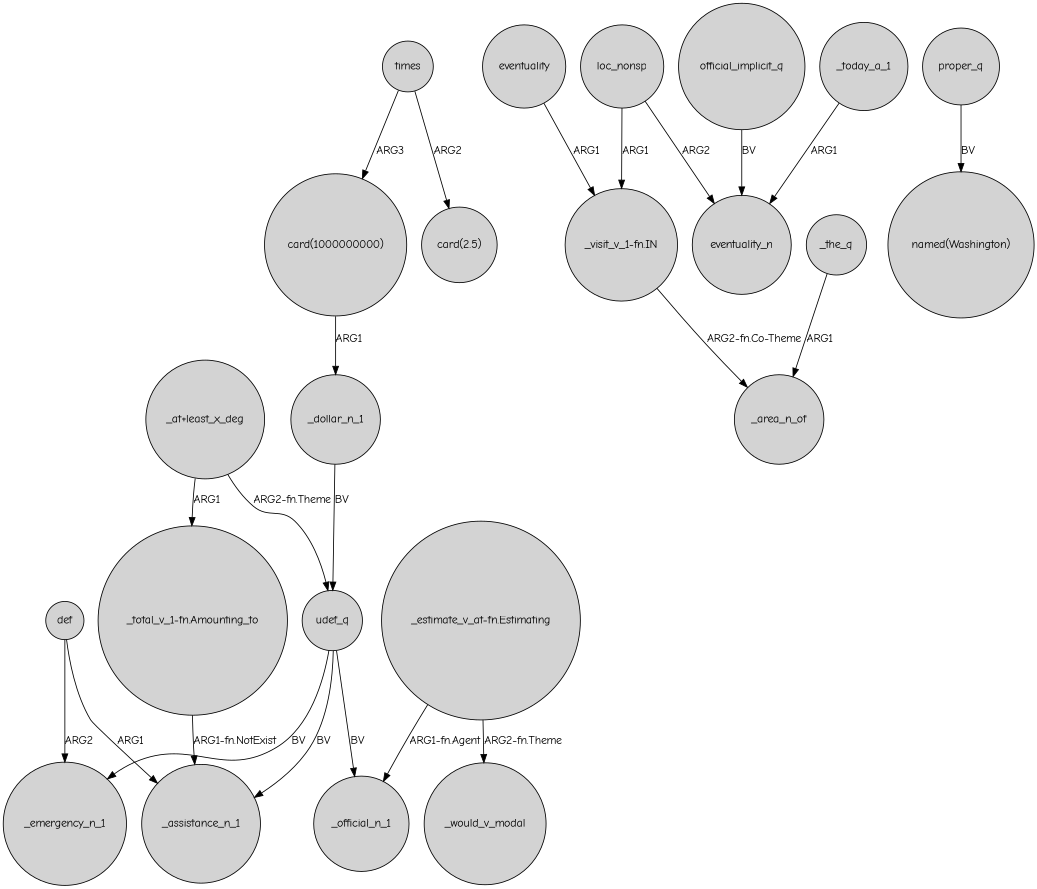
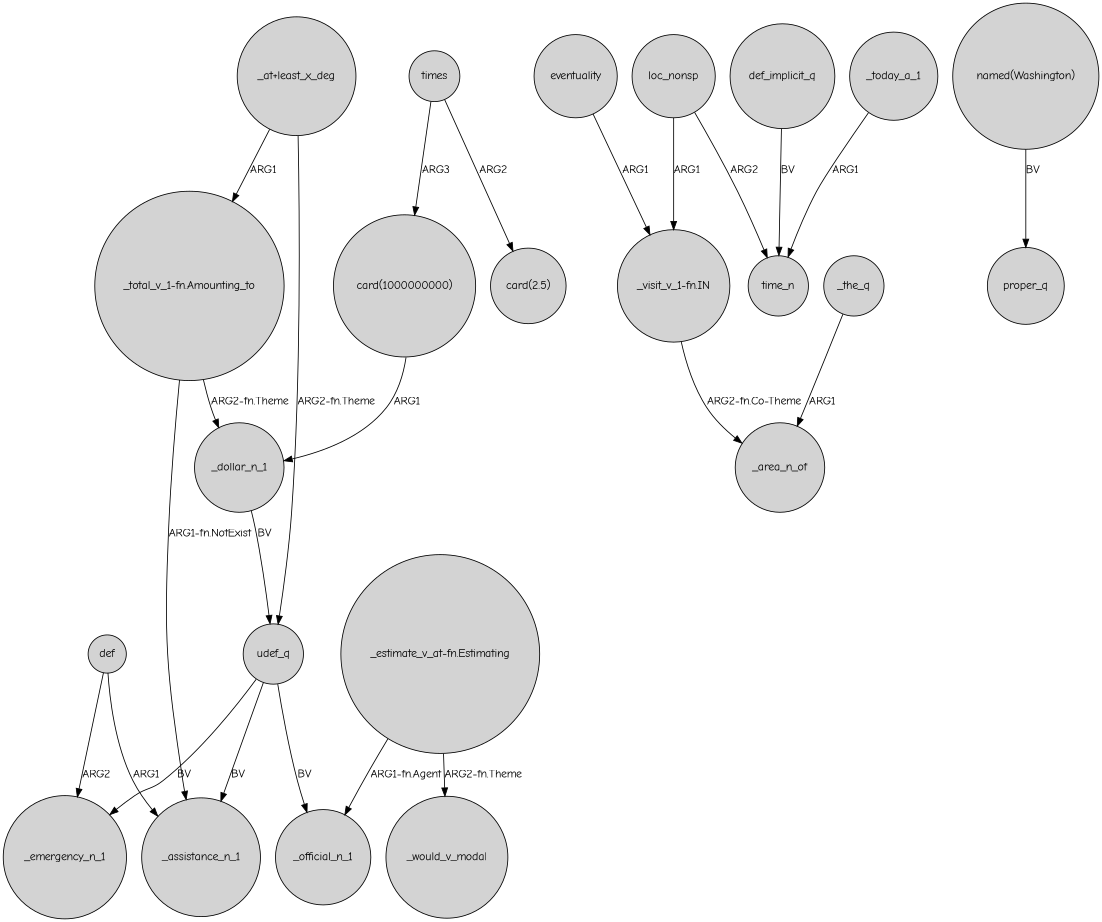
node "official_implicit_q": label "official_implicit_q" -> "def_implicit_q"
edge "proper_q" -> "named(Washington)": reversed
node "eventuality_n": label "eventuality_n" -> "time_n"
edge "_total_v_1-fn.Amounting_to" -> "_dollar_n_1": added, label "ARG2-fn.Theme"
